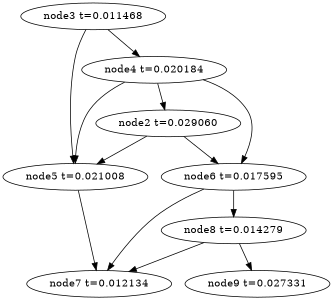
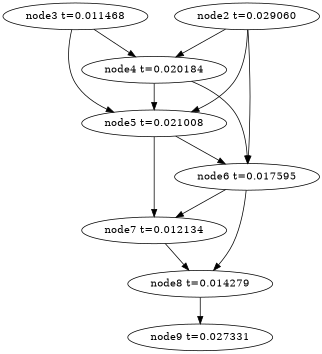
edge "node4 t=0.020184" -> "node2 t=0.029060": reversed
edge "node5 t=0.021008" -> "node6 t=0.017595": added
edge "node8 t=0.014279" -> "node7 t=0.012134": reversed
